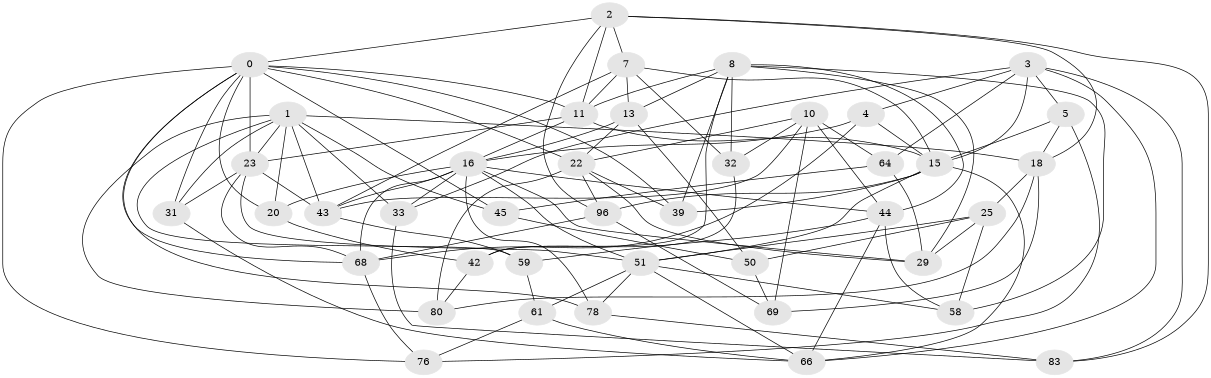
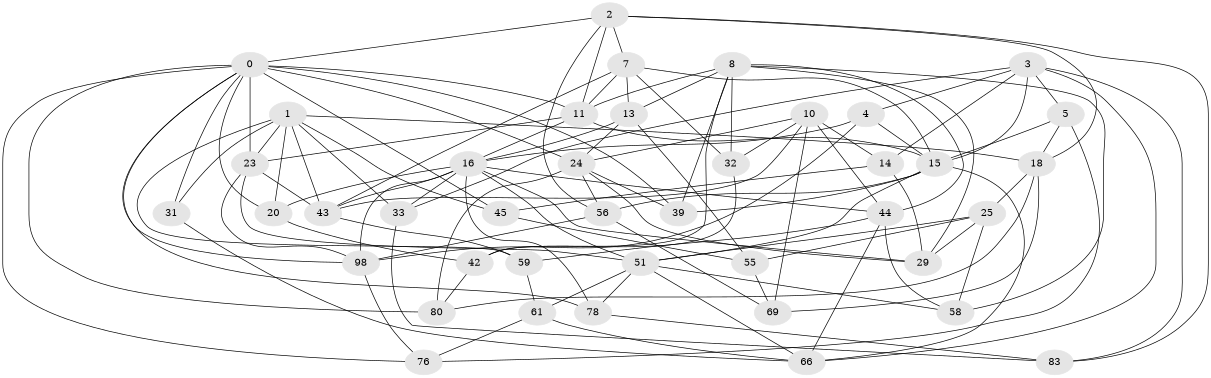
node "22": label "22" -> "24"
node "64": label "64" -> "14"
edge "23" -- "31": removed
node "96": label "96" -> "56"
node "68": label "68" -> "98"
node "50": label "50" -> "55"
edge "1" -- "80": now "0" -- "80"
